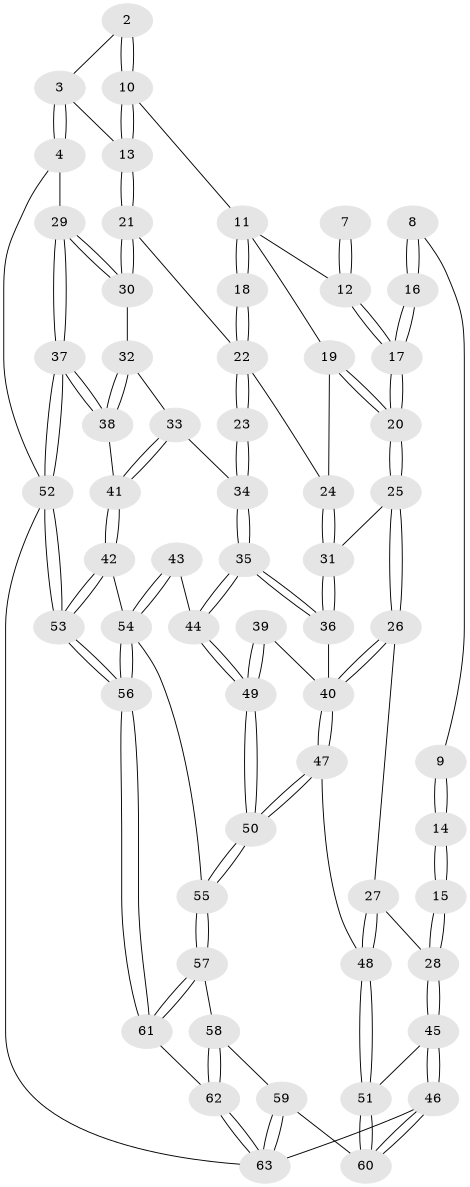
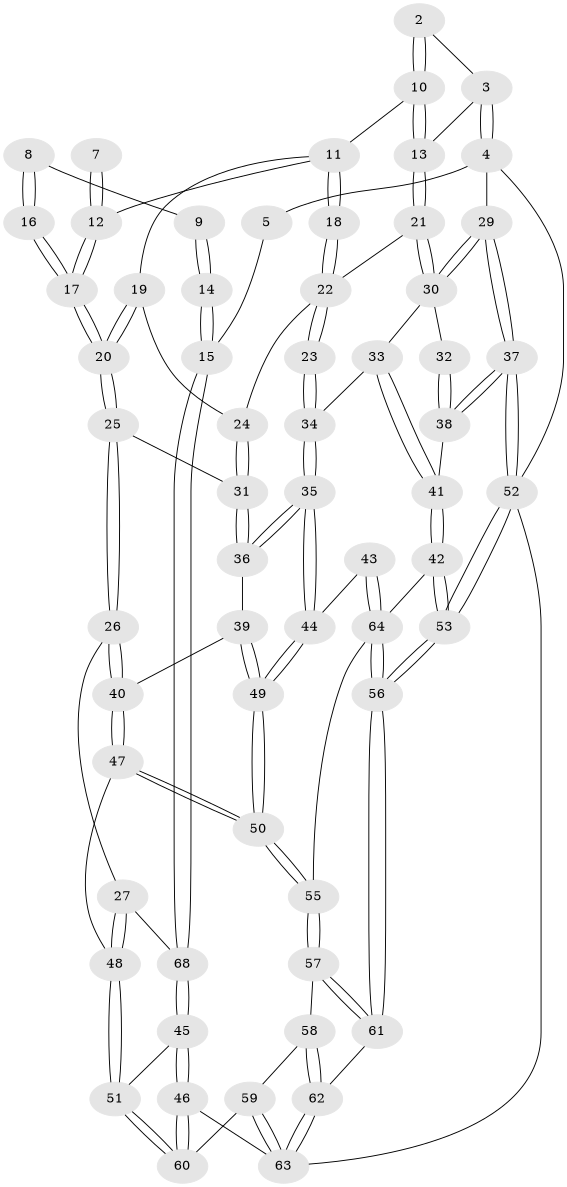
node "5": added
edge "32" -- "33": now "30" -- "33"
node "54": label "54" -> "64"
edge "36" -- "40": now "36" -- "39"
node "28": label "28" -> "68"
